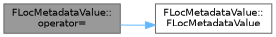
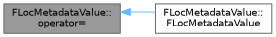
edge "FLocMetadataValue:: operator=" -> "FLocMetadataValue:: FLocMetadataValue": reversed
